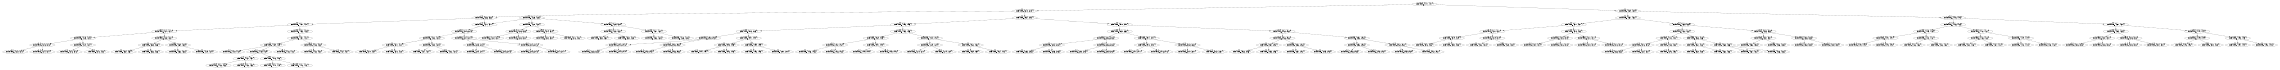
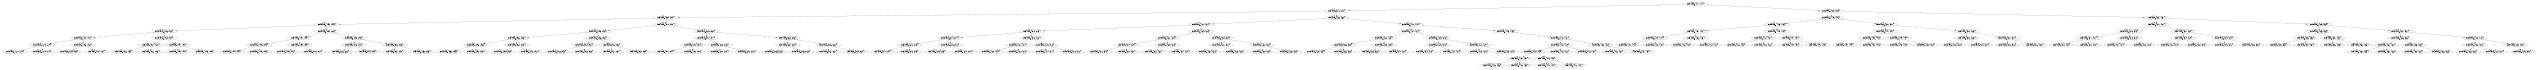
edge "Node{data=[4325, 4325]}" -> "Node{data=[4317, 4317]}": reversed
